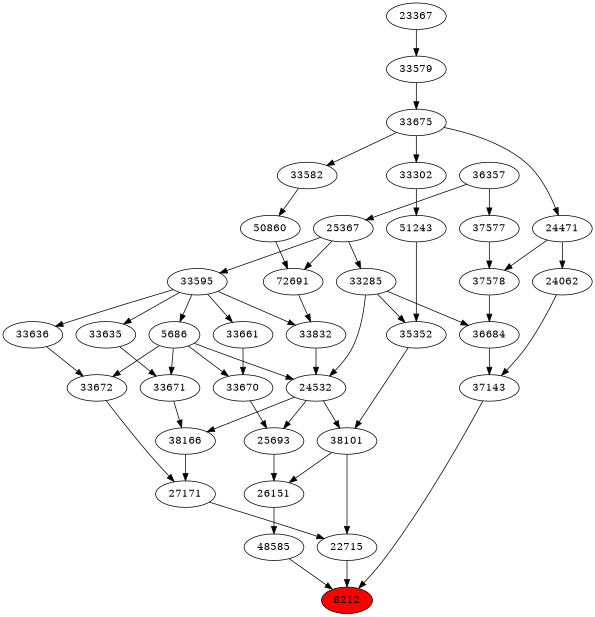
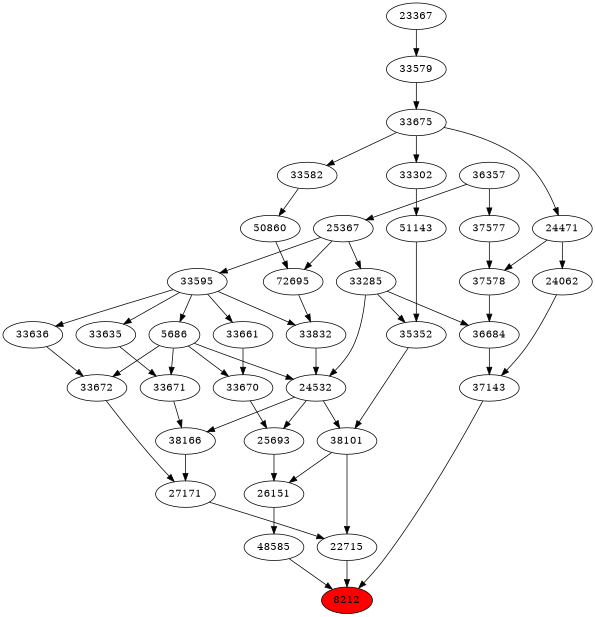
node "51243": label "51243" -> "51143"
node "72691": label "72691" -> "72695"
